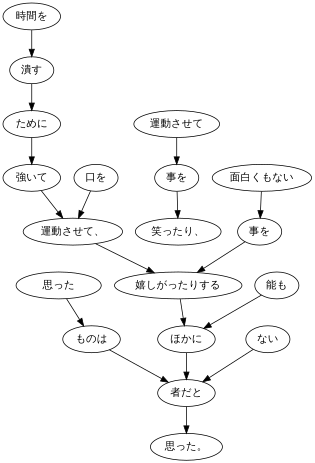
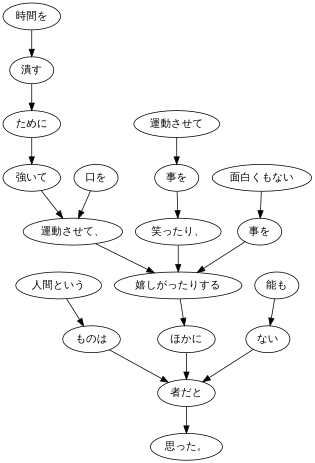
edge "笑ったり、" -> "嬉しがったりする": added
node "思った": label "思った" -> "人間という"
edge "能も" -> "ほかに": now "能も" -> "ない"
